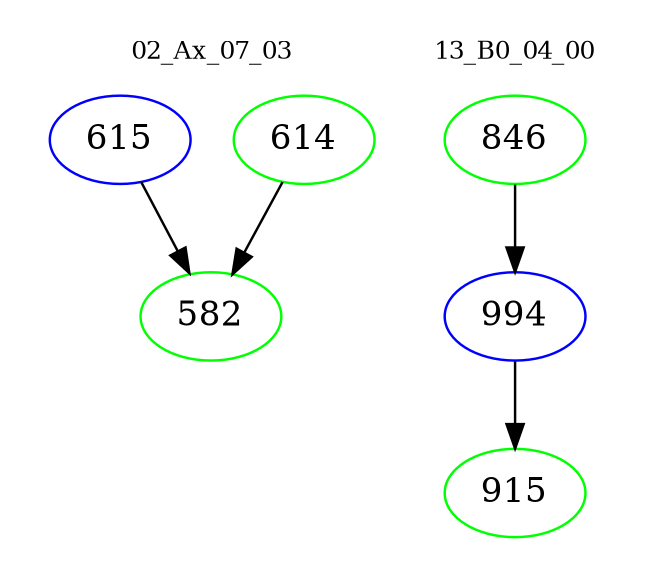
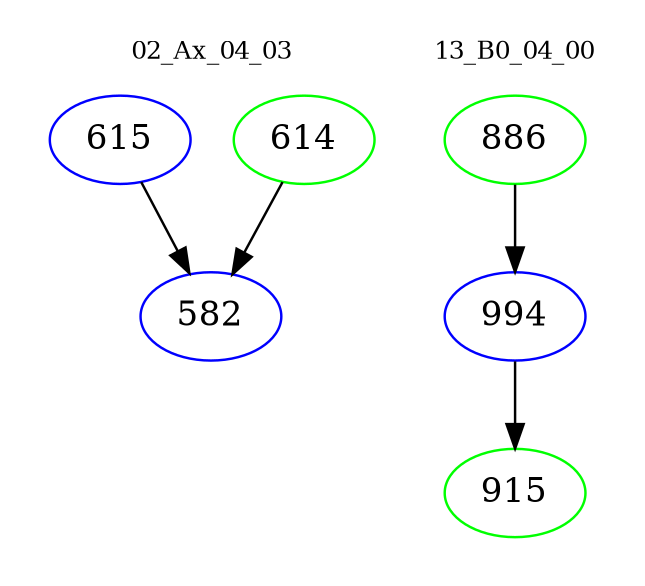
cluster "02_Ax_07_03": label "02_Ax_07_03" -> "02_Ax_04_03"
node "846": label "846" -> "886"
node "582": color green -> blue
